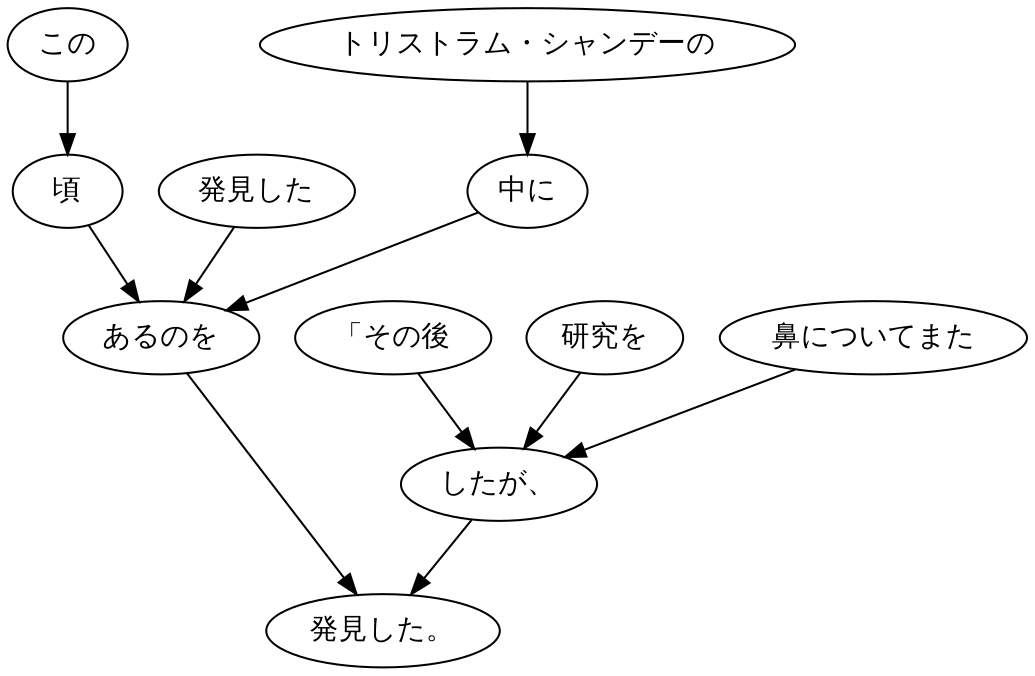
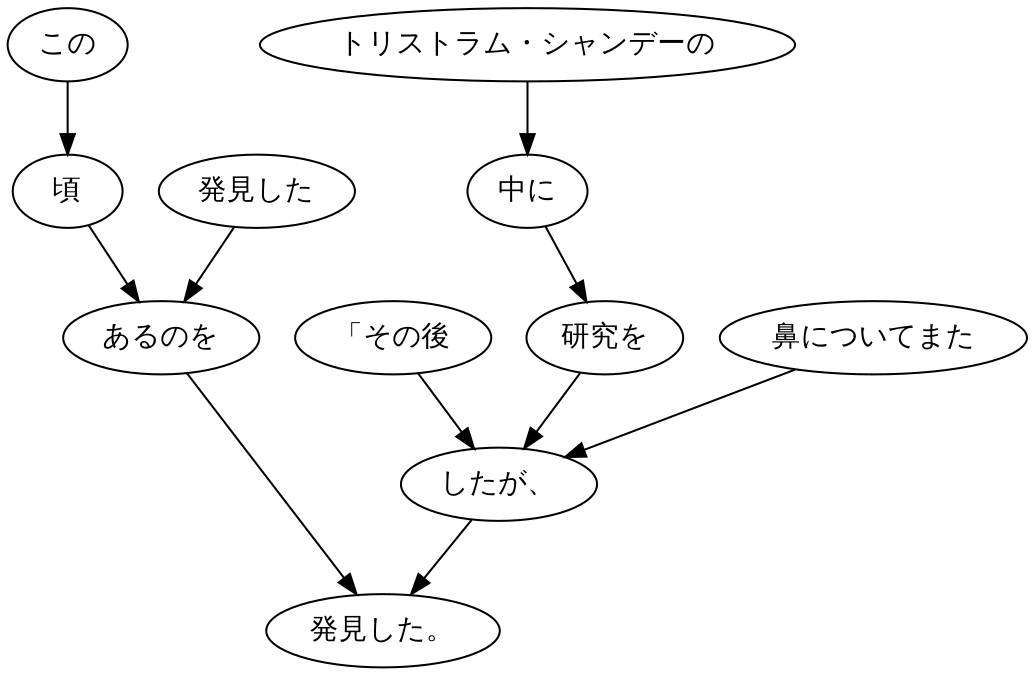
edge "中に" -> "あるのを": now "中に" -> "研究を"
